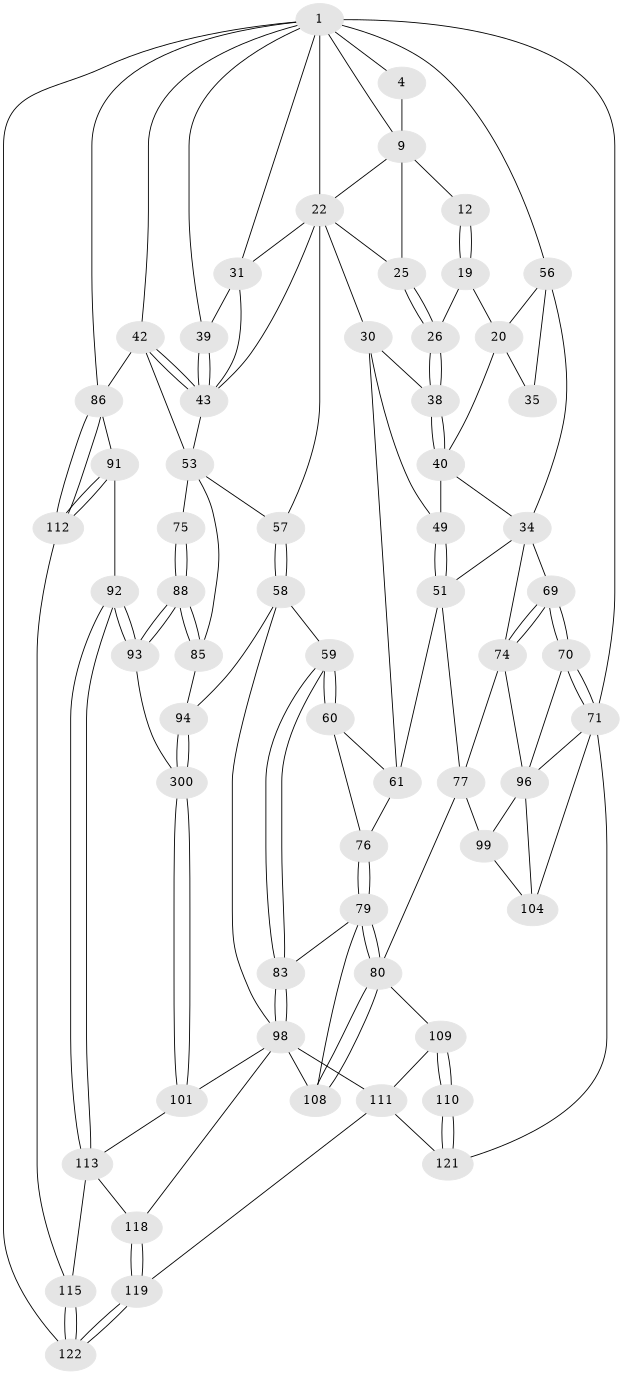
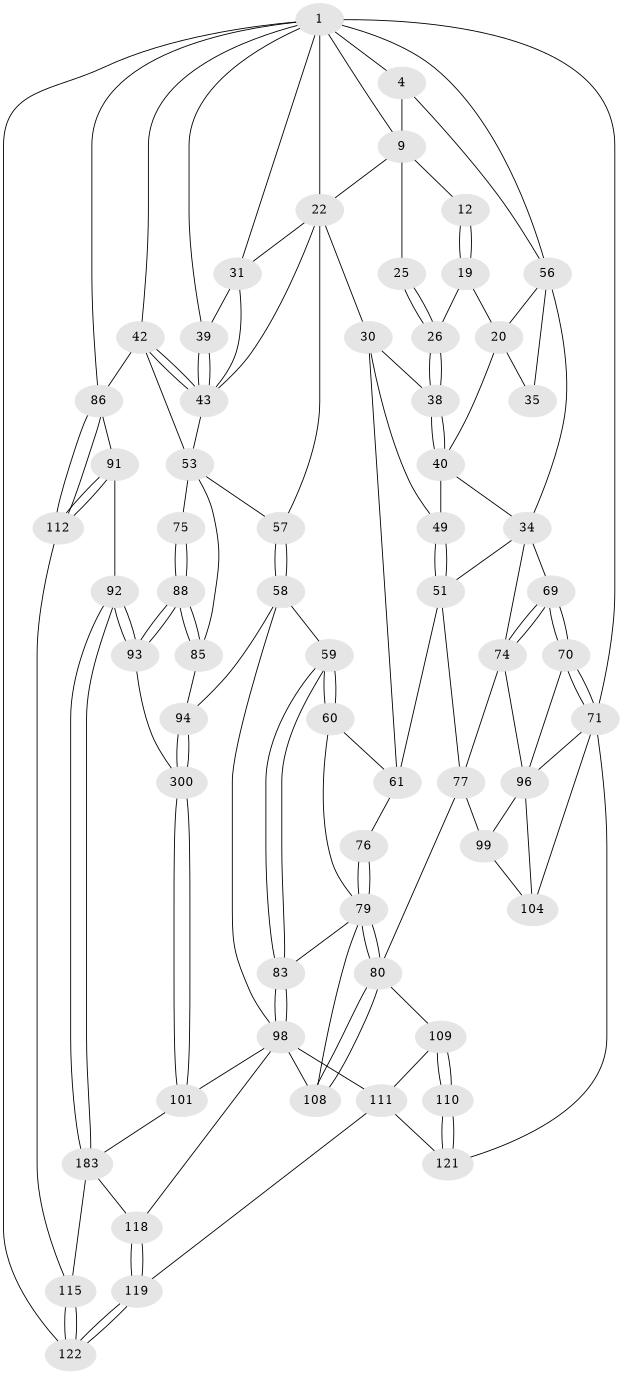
edge "4" -- "56": added
edge "22" -- "25": removed
edge "60" -- "76": now "60" -- "79"
node "113": label "113" -> "183"
